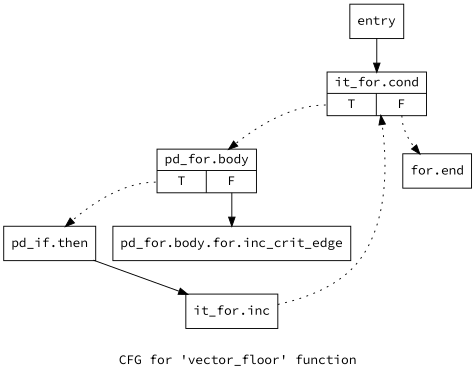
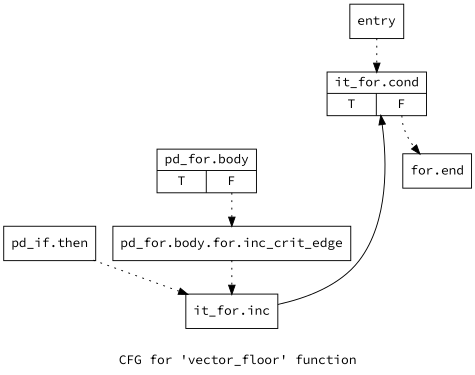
edge "entry" -> "it_for.cond": style solid -> dotted
edge "it_for.cond" -> "pd_for.body": removed
edge "pd_for.body" -> "pd_if.then": removed
edge "pd_for.body" -> "pd_for.body.for.inc_crit_edge": style solid -> dotted
edge "it_for.inc" -> "it_for.cond": style dotted -> solid
edge "pd_for.body.for.inc_crit_edge" -> "it_for.inc": added
edge "pd_if.then" -> "it_for.inc": style solid -> dotted
